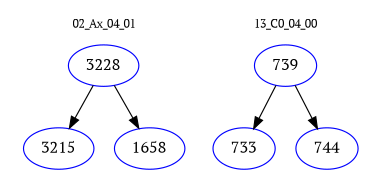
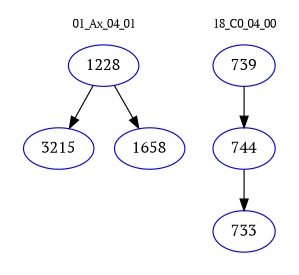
cluster "02_Ax_04_01": label "02_Ax_04_01" -> "01_Ax_04_01"
cluster "13_C0_04_00": label "13_C0_04_00" -> "18_C0_04_00"
node "3228": label "3228" -> "1228"
edge "739" -> "733": now "744" -> "733"
